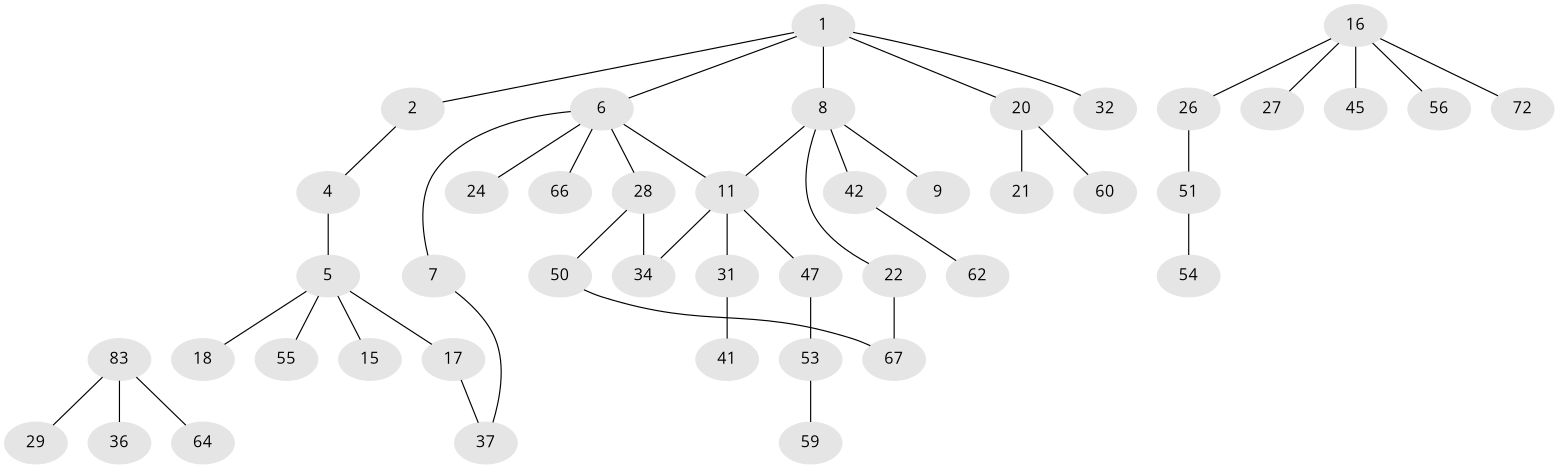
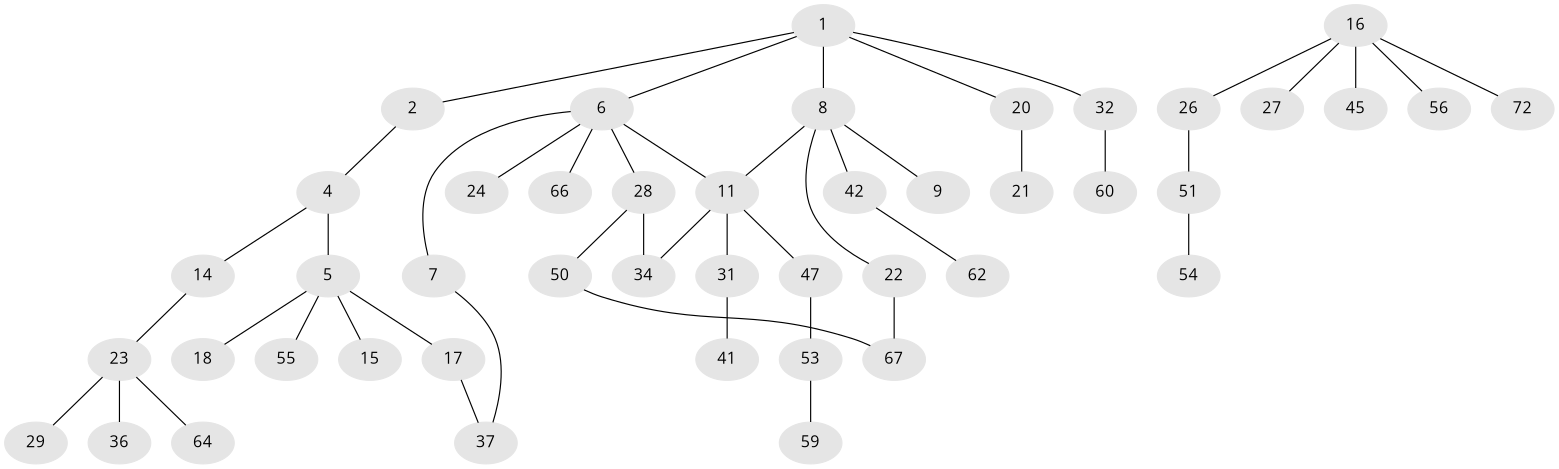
edge "20" -- "60": now "32" -- "60"
node "14": added
node "83": label "83" -> "23"
